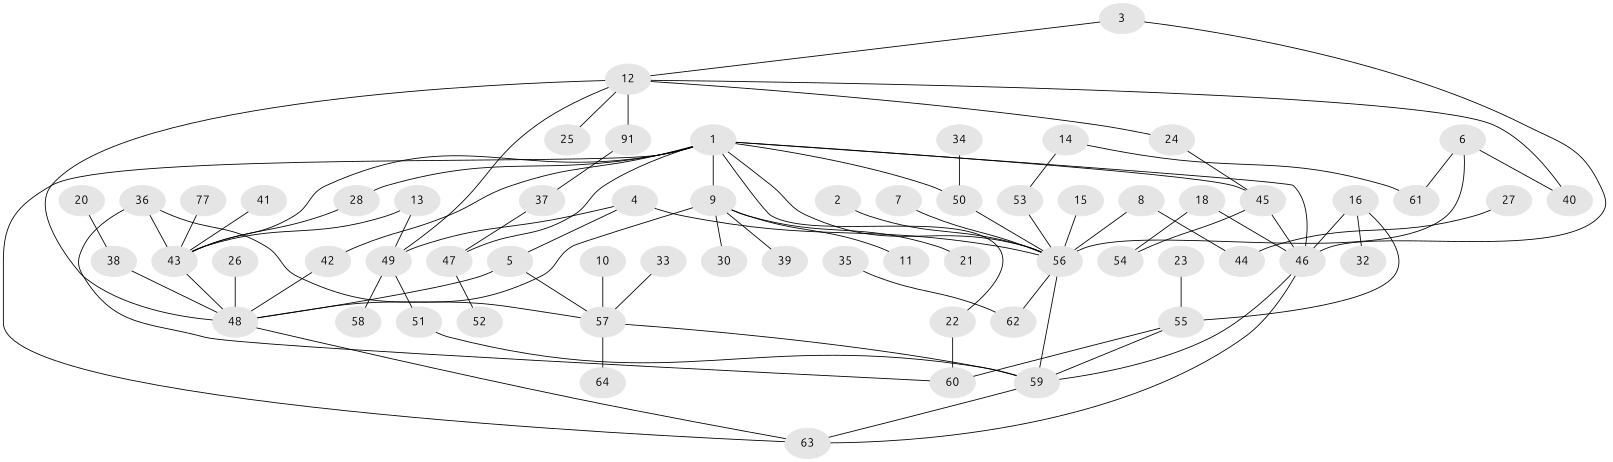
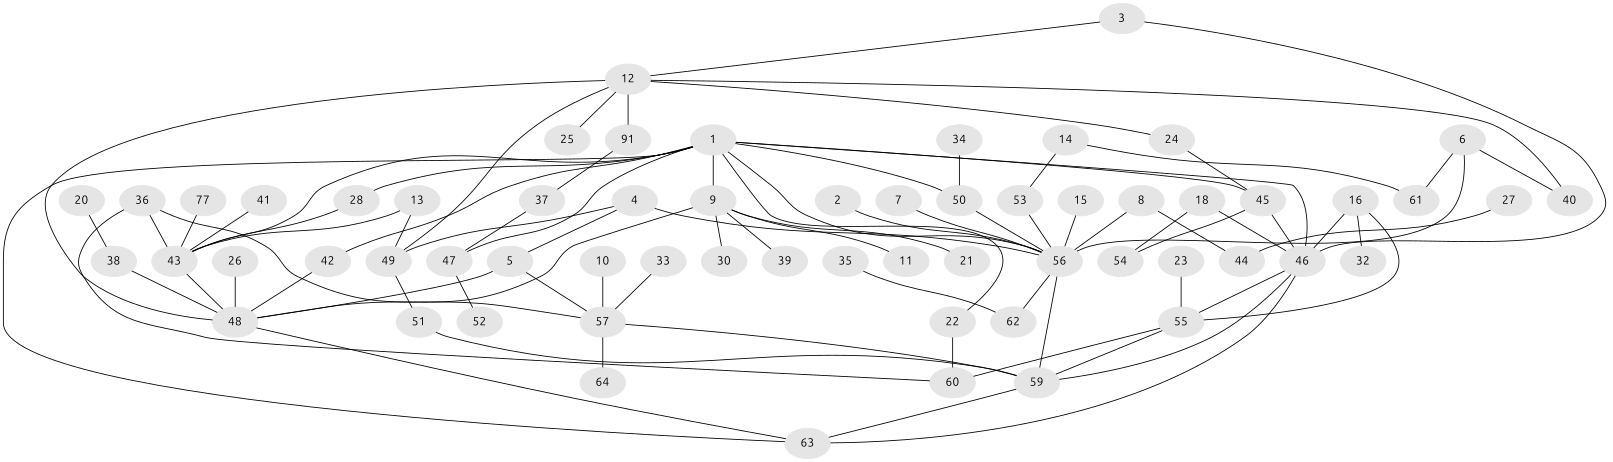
edge "46" -- "55": added
node "58": removed
